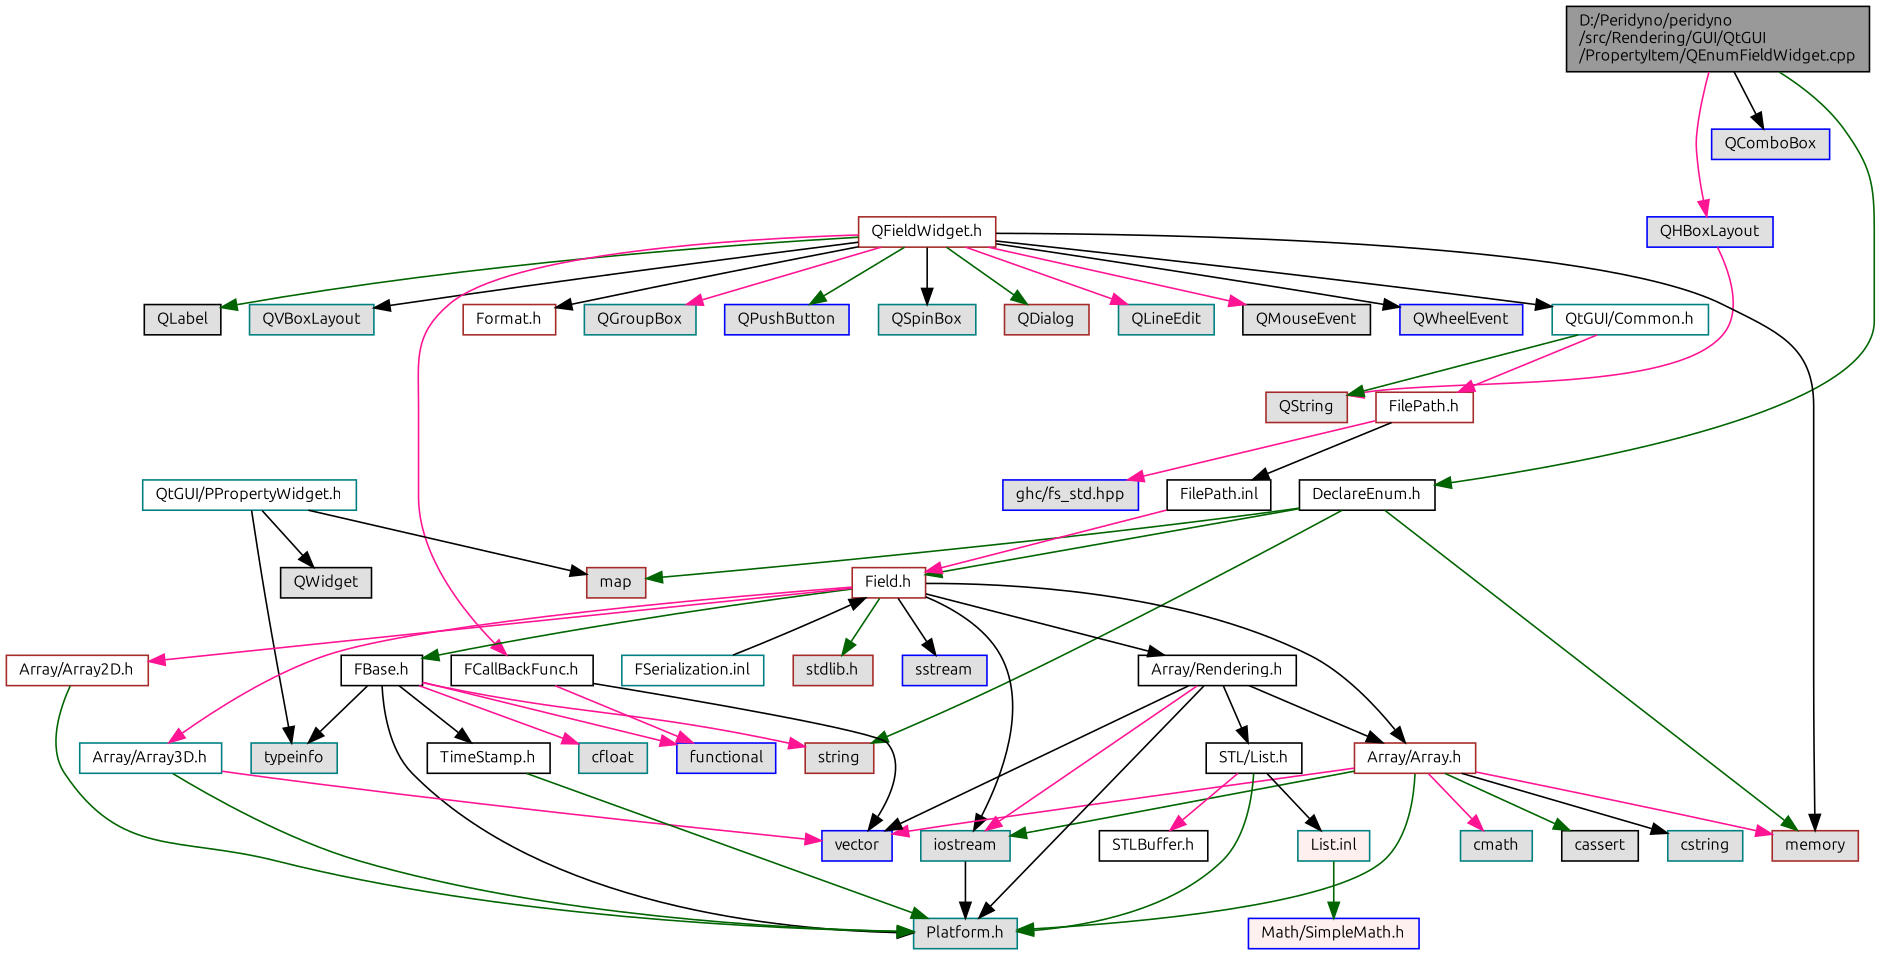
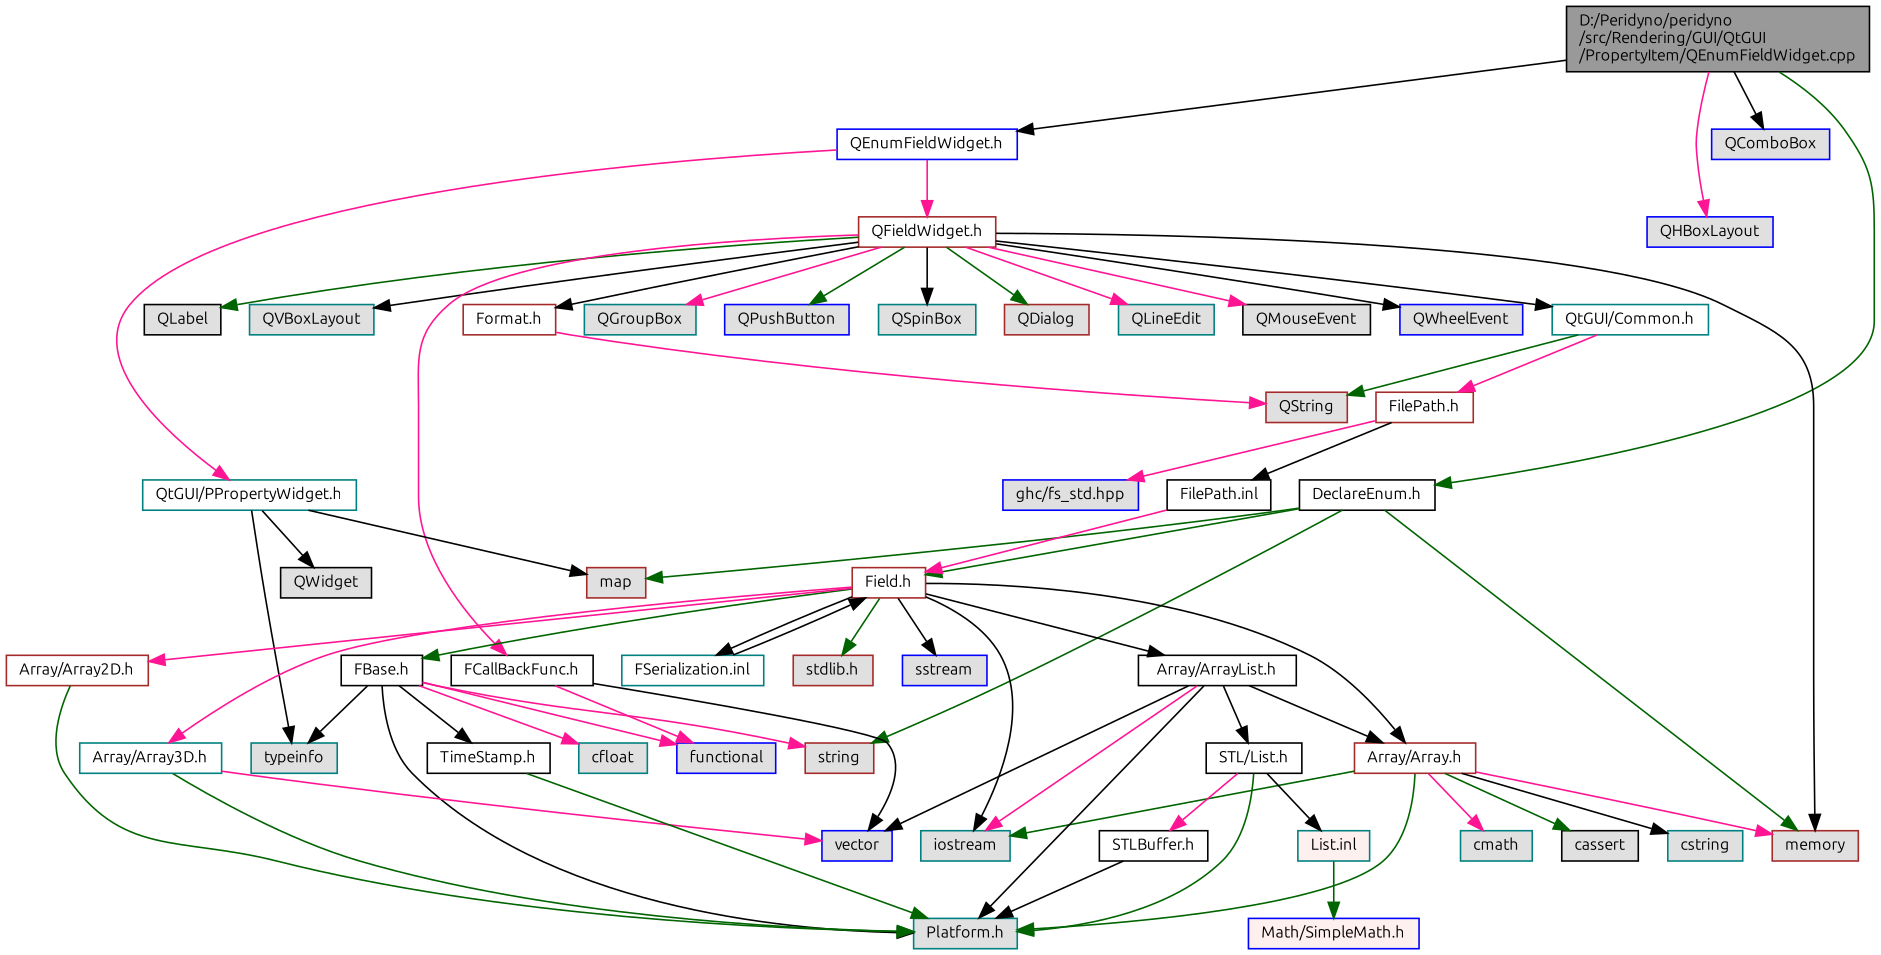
node "QEnumFieldWidget.h": added
edge "QHBoxLayout" -> "QString": now "Format.h" -> "QString"
edge "Field.h" -> "FSerialization.inl": added
node "Array/Rendering.h": label "Array/Rendering.h" -> "Array/ArrayList.h"
edge "Array/Array.h" -> "vector": removed
edge "iostream" -> "Platform.h": now "STLBuffer.h" -> "Platform.h"
